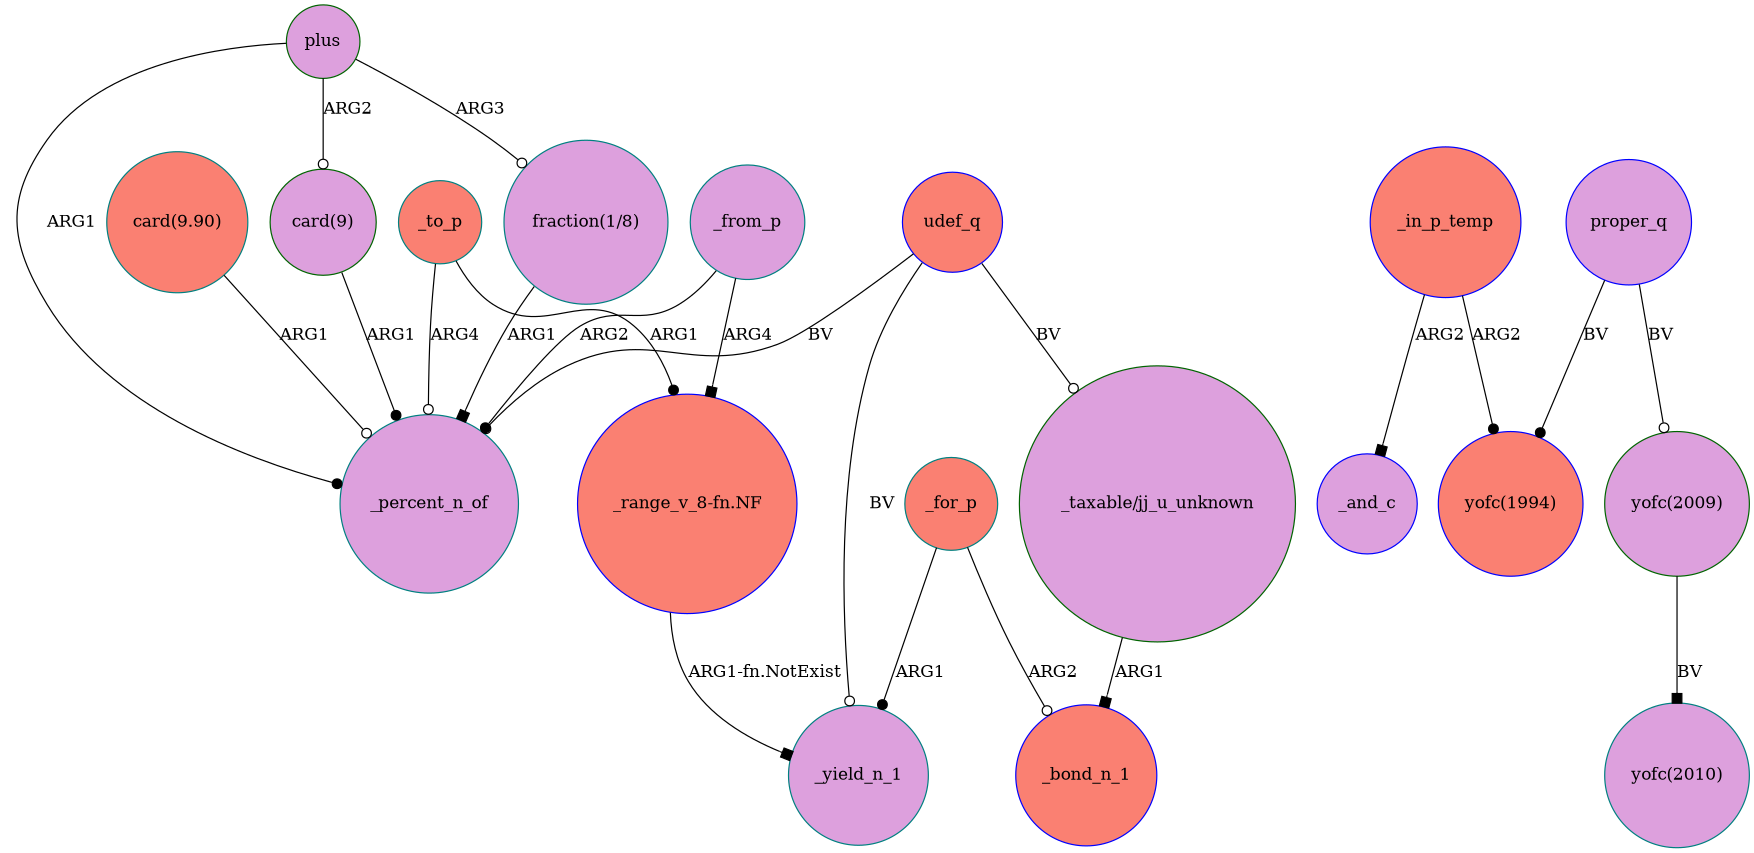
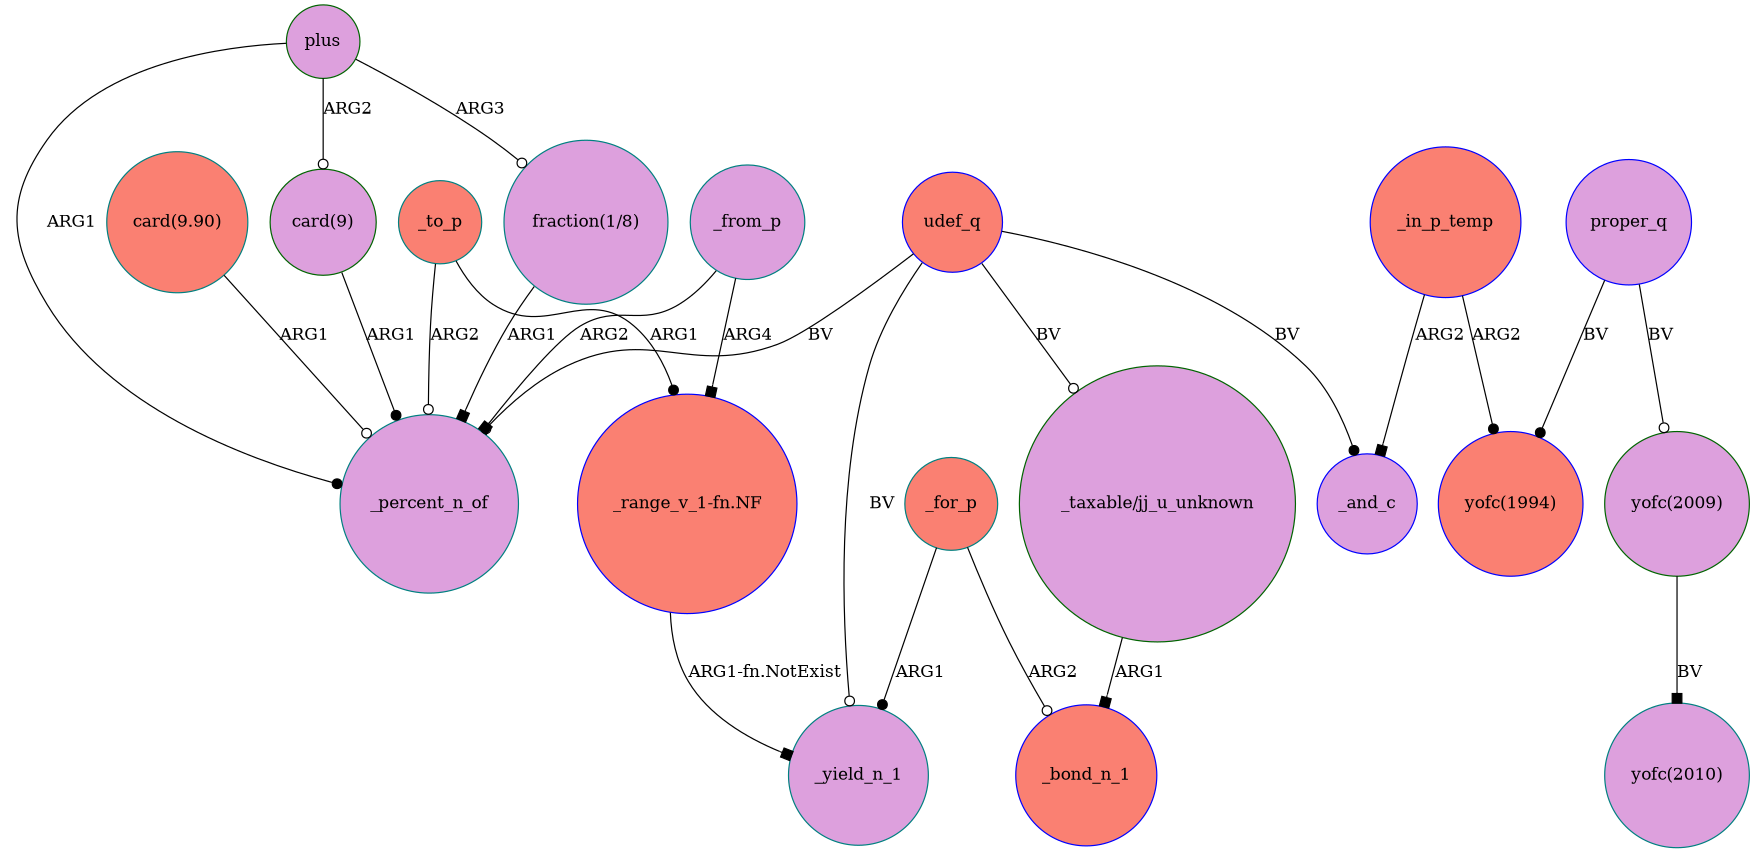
edge "udef_q" -> "_and_c": added, label "BV"
edge "_from_p" -> "_percent_n_of": arrowhead dot -> box
edge "_to_p" -> "_percent_n_of": label "ARG4" -> "ARG2"
node "_range_v_8-fn.NF": label "_range_v_8-fn.NF" -> "_range_v_1-fn.NF"
